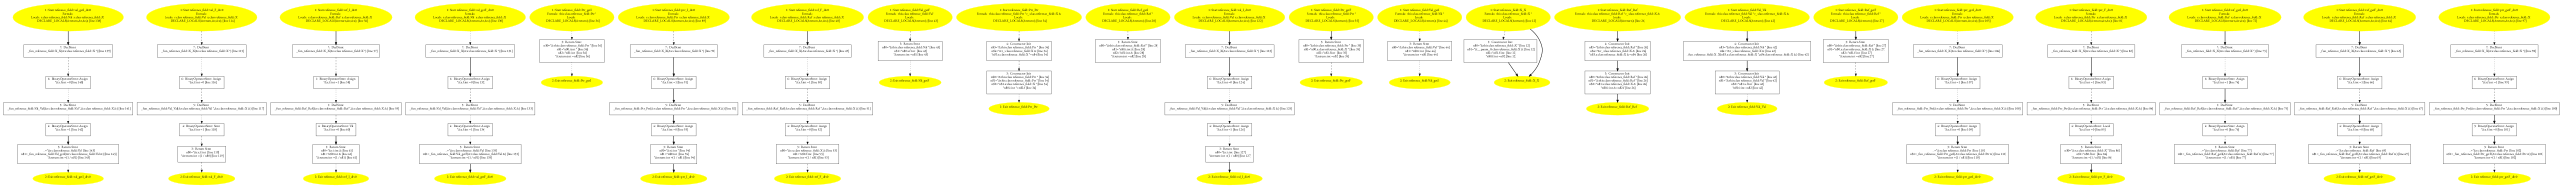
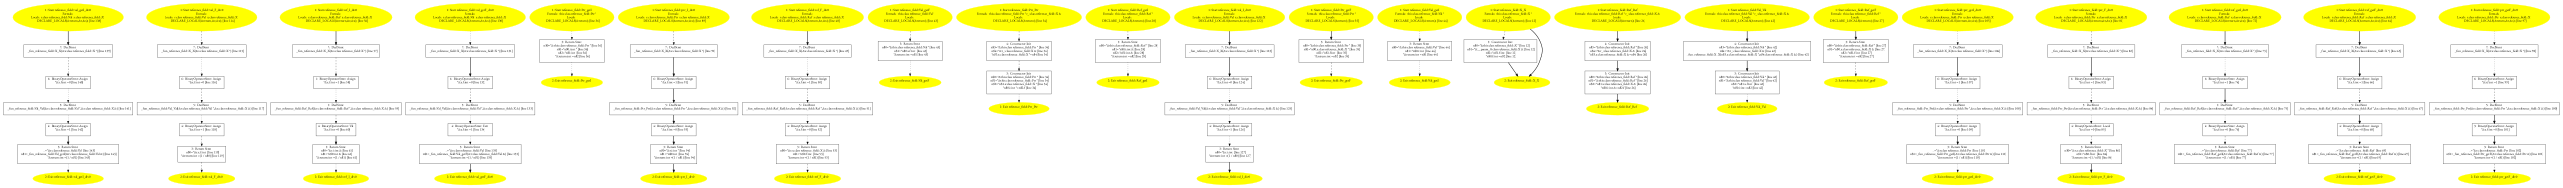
node "2: Exit reference_field::Ref_getI": added
node "4:  BinaryOperatorStmt: Stmt *&x.f:int =1 [line 118]": label "4:  BinaryOperatorStmt: Stmt *&x.f:int =1 [line 118]" -> "4:  BinaryOperatorStmt: Assign *&x.f:int =1 [line 118]"
node "4:  BinaryOperatorStmt: Assign *&x.f:int =1 [line 134]": label "4:  BinaryOperatorStmt: Assign *&x.f:int =1 [line 134]" -> "4:  BinaryOperatorStmt: Exit *&x.f:int =1 [line 134]"
